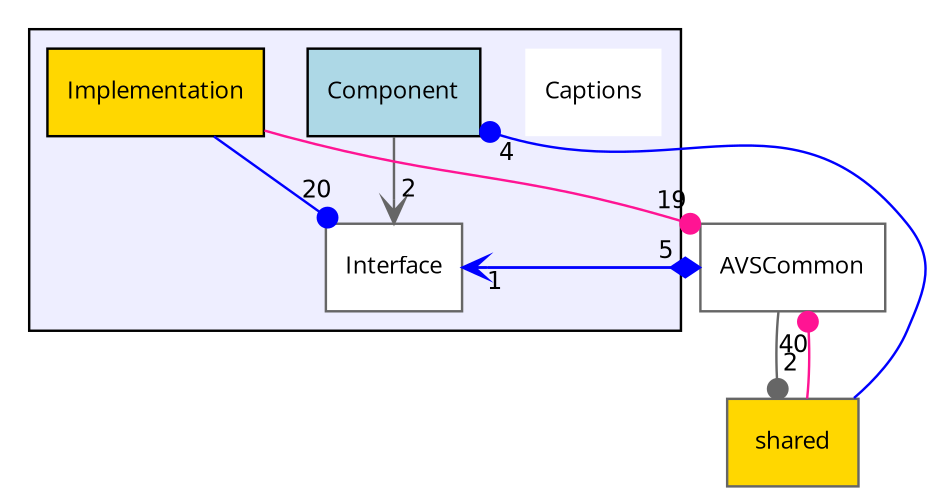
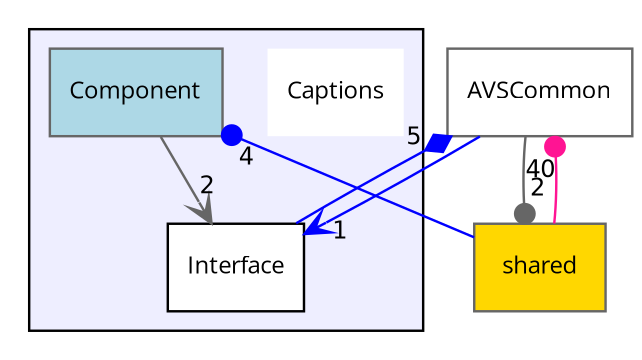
node "Implementation": removed
node "Component": color black -> gray40
node "Interface": color gray40 -> black
